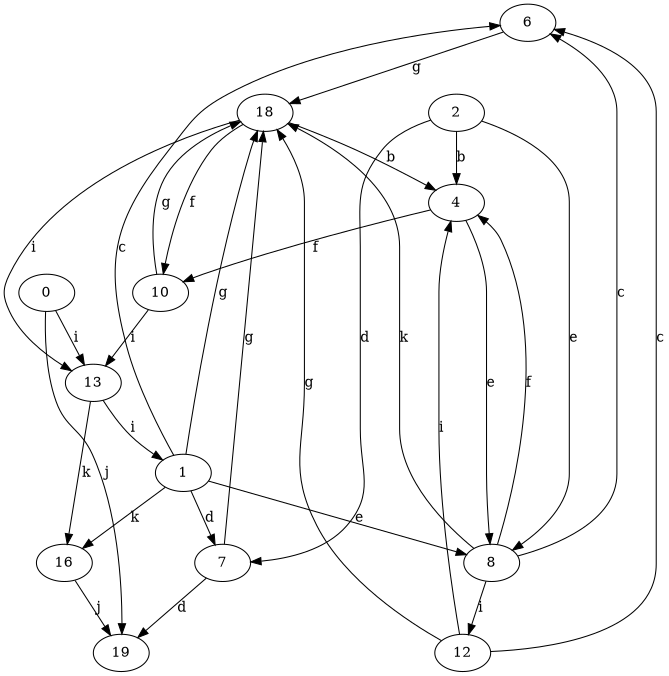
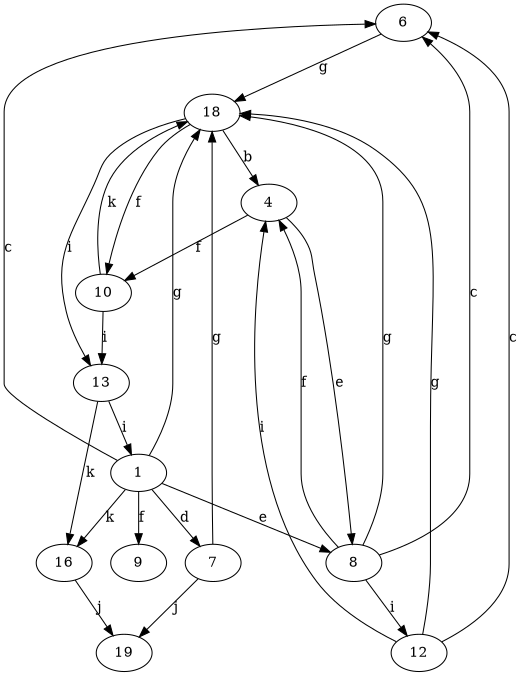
node "2": removed
edge "10" -> "18": label "g" -> "k"
node "0": removed
edge "8" -> "18": label "k" -> "g"
node "9": added
edge "7" -> "19": label "d" -> "j"
